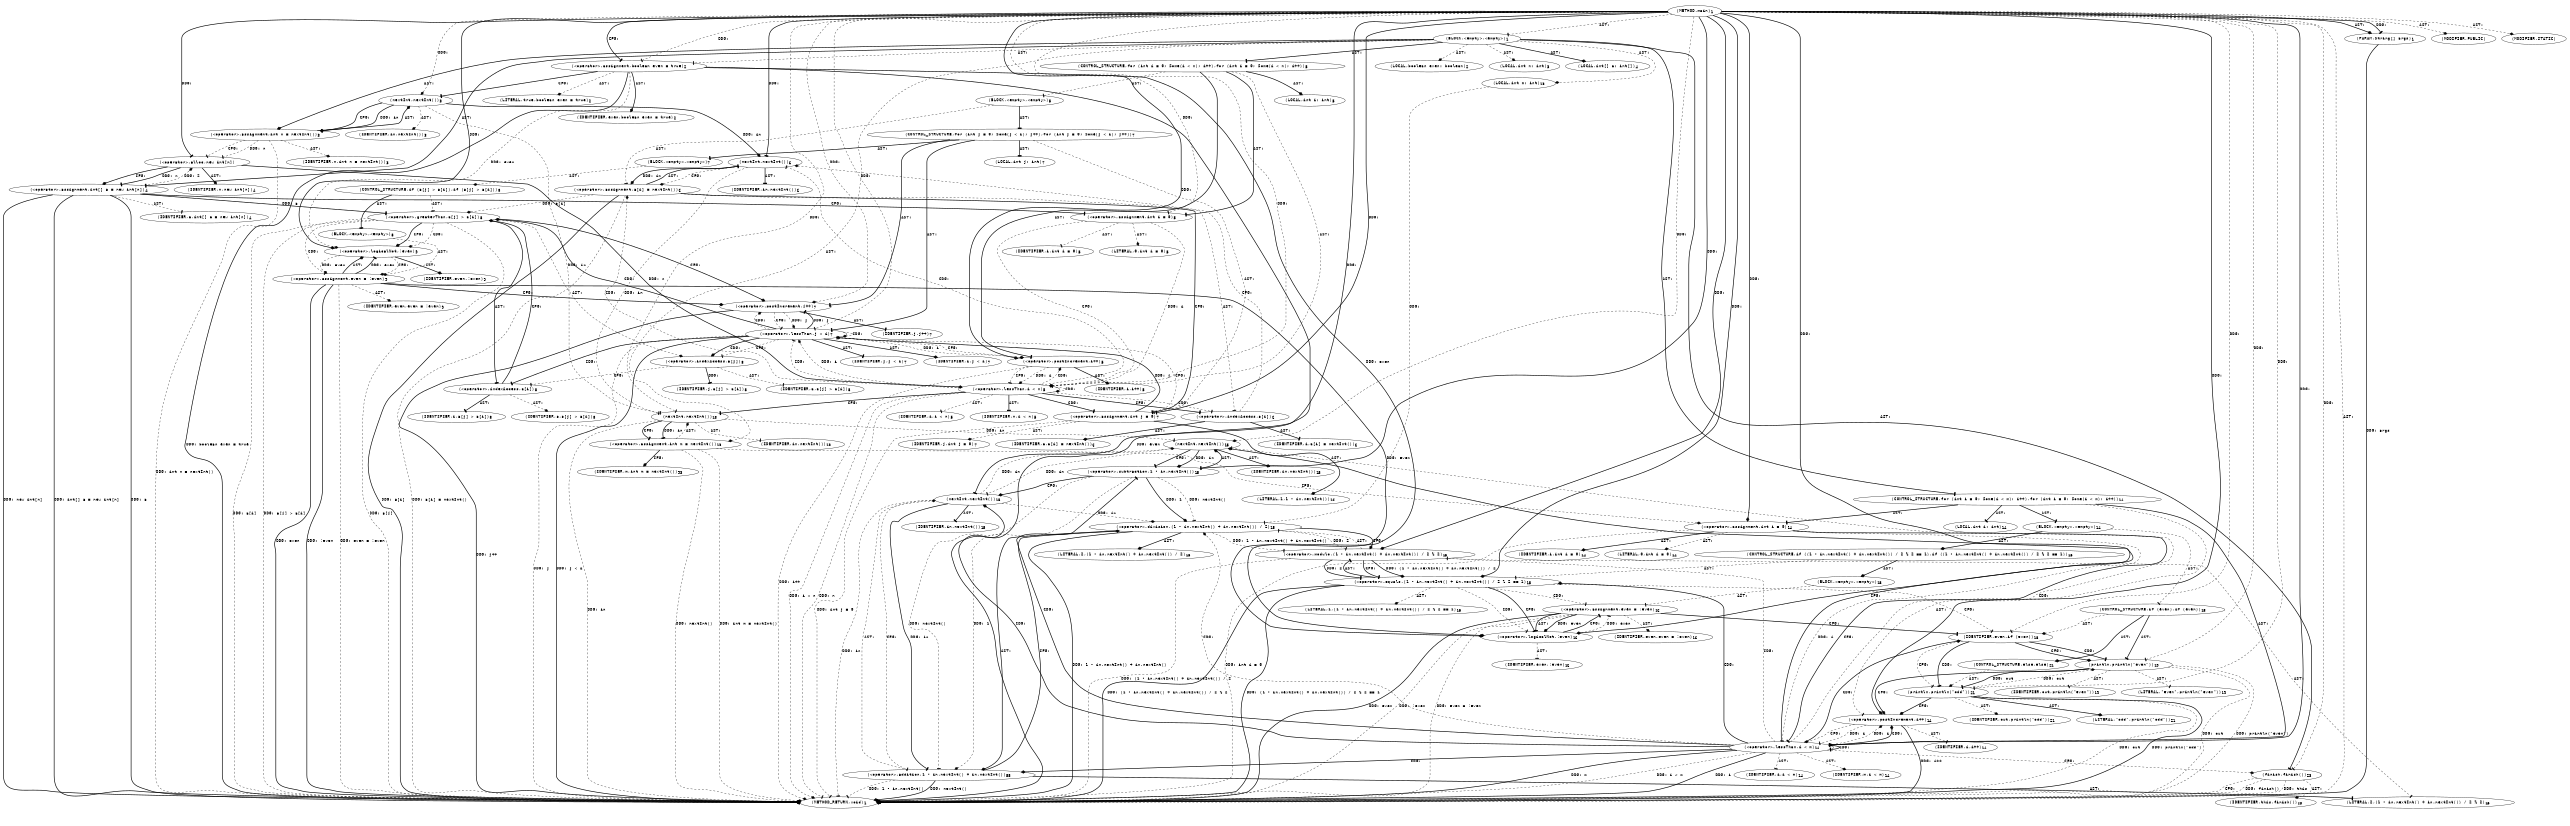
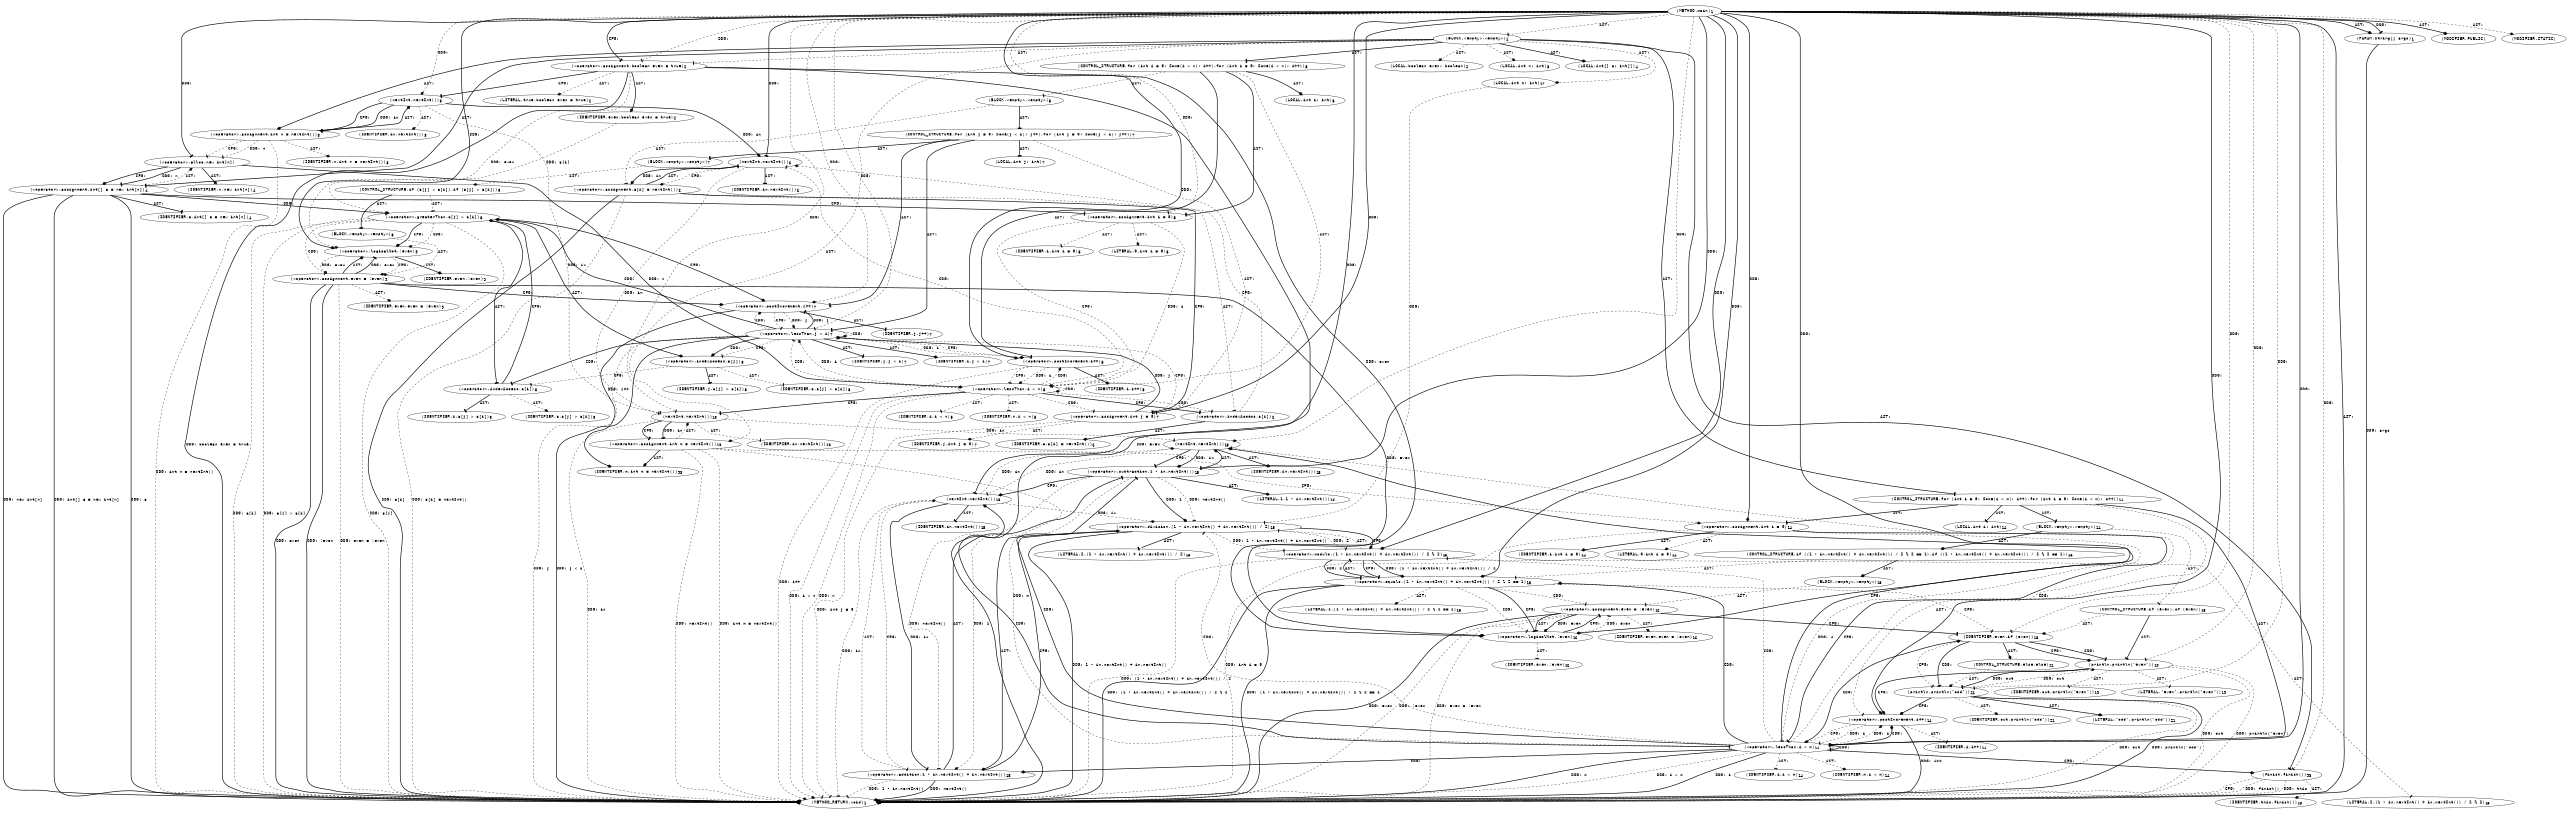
edge "(METHOD,main)" -> "(MODIFIER,PUBLIC)": style dashed -> bold
edge "(METHOD,main)" -> "(<operator>.lessThan,i < n)": removed, label "DDG:"
node "(LOCAL,int m: int)": text "13" -> "17"
edge "(<operator>.assignment,int[] a = new int[n])" -> "(<operator>.alloc,new int[n])": label "DDG: 2" -> "AST: "
edge "(<operator>.assignment,int[] a = new int[n])" -> "(IDENTIFIER,a,int[] a = new int[n])": style dashed -> bold
edge "(<operator>.assignment,a[i] = nextInt())" -> "(<operator>.greaterThan,a[j] > a[i])": now "(IDENTIFIER,even,boolean even = true)" -> "(<operator>.greaterThan,a[j] > a[i])"
edge "(<operator>.assignment,int[] a = new int[n])" -> "(<operator>.greaterThan,a[j] > a[i])": label "DDG: a" -> "DDG: "
edge "(<operator>.greaterThan,a[j] > a[i])" -> "(<operator>.indexAccess,a[j])": style dashed -> bold
edge "(<operator>.lessThan,i < n)" -> "(<operator>.assignment,a[i] = nextInt())": removed, label "CDG:"
edge "(<operator>.indexAccess,a[j])" -> "(IDENTIFIER,j,a[j] > a[i])": label "DDG: " -> "AST: "
edge "(<operator>.lessThan,i < n)" -> "(IDENTIFIER,n,i < n)": style bold -> dashed
edge "(<operator>.lessThan,i < n)" -> "(<operator>.assignment,int j = 0)": style bold -> dashed
node "(IDENTIFIER,i,a[i] = nextInt())": removed
edge "(<operator>.assignment,int j = 0)" -> "(LITERAL,1,1 - in.nextInt())": now "(<operator>.subtraction,1 - in.nextInt())" -> "(LITERAL,1,1 - in.nextInt())"
edge "(<operator>.assignment,int m = nextInt())" -> "(IDENTIFIER,m,int m = nextInt())": label "CFG: " -> "AST: "
edge "(<operator>.division,(1 - in.nextInt() + in.nextInt()) / 2)" -> "(LITERAL,2,(1 - in.nextInt() + in.nextInt()) / 2)": arrowhead diamond -> tee
edge "(<operator>.postIncrement,j++)" -> "(METHOD_RETURN,void)": now "(<operator>.postIncrement,j++)" -> "(IDENTIFIER,m,int m = nextInt())"
edge "(CONTROL_STRUCTURE,if (even),if (even))" -> "(CONTROL_STRUCTURE,else,else)": now "(IDENTIFIER,even,if (even))" -> "(CONTROL_STRUCTURE,else,else)"
edge "(<operator>.lessThan,i < m)" -> "(<operator>.division,(1 - in.nextInt() + in.nextInt()) / 2)": arrowhead diamond -> tee
edge "(<operator>.assignment,int m = nextInt())" -> "(<operator>.lessThan,i < m)": added, label "DDG: m"
edge "(<operator>.lessThan,i < m)" -> "(finish,finish())": style dashed -> bold
edge "(METHOD,main)" -> "(METHOD_RETURN,void)": style dashed -> bold
node "(<operator>.addition,1 - in.nextInt() + in.nextInt())": text "55" -> "15"
node "(finish,finish())": text "23" -> "93"
edge "(<operator>.addition,1 - in.nextInt() + in.nextInt())" -> "(LITERAL,2,(1 - in.nextInt() + in.nextInt()) / 2 % 2)": now "(<operator>.addition,1 - in.nextInt() + in.nextInt())" -> "(<operator>.subtraction,1 - in.nextInt())"
